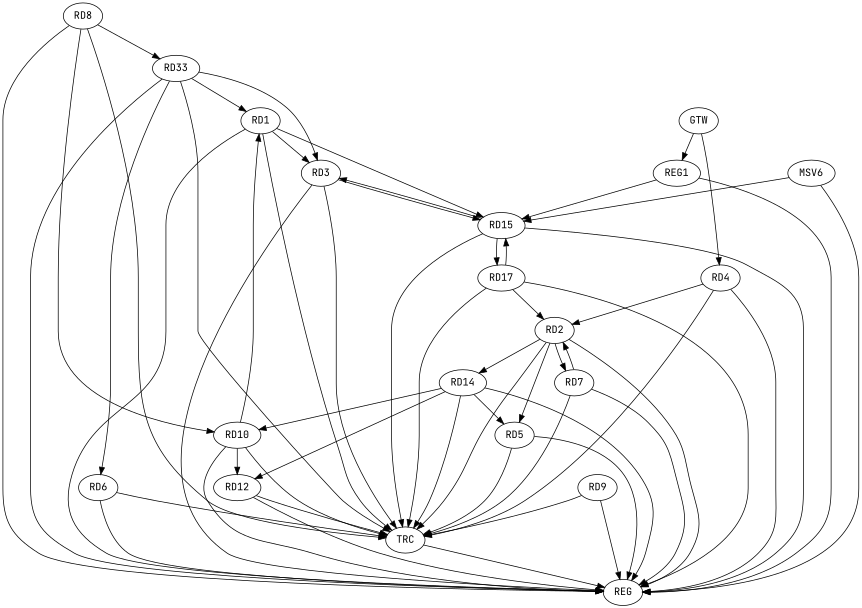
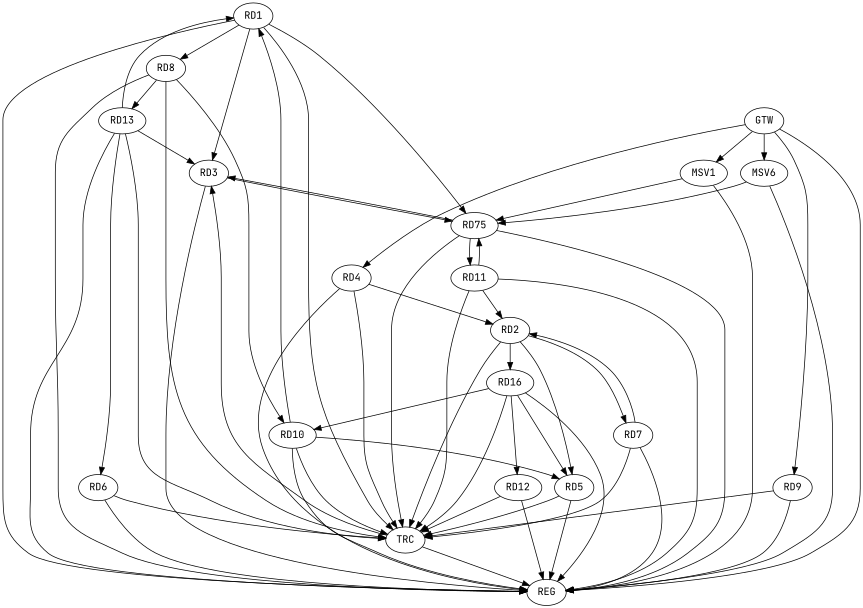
edge "RD1" -> "RD8": added
node "RD33": label "RD33" -> "RD13"
edge "GTW" -> "MSV6": added
node "REG1": label "REG1" -> "MSV1"
node "RD15": label "RD15" -> "RD75"
node "RD17": label "RD17" -> "RD11"
edge "GTW" -> "RD9": added
edge "RD3" -> "TRC": reversed
node "RD14": label "RD14" -> "RD16"
edge "RD2" -> "REG": now "GTW" -> "REG"
edge "RD10" -> "RD12": now "RD10" -> "RD5"
